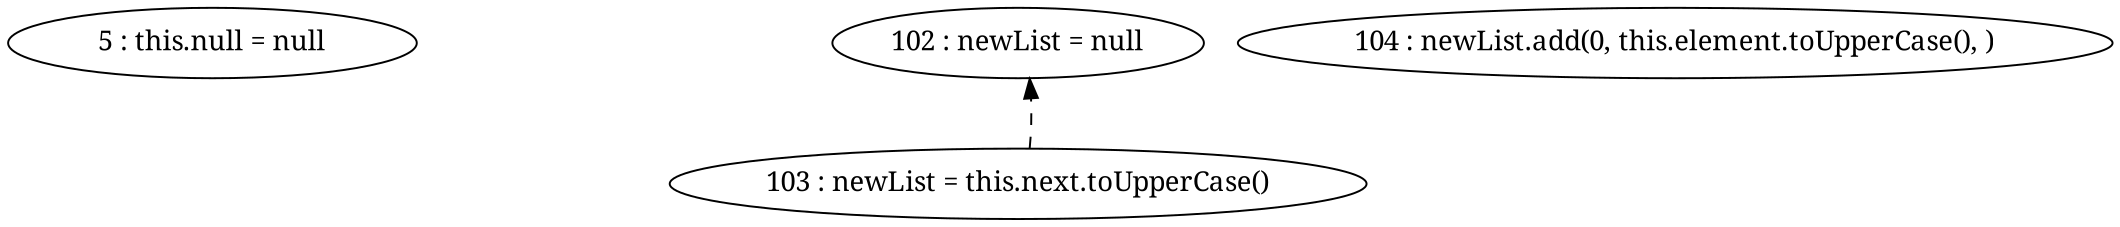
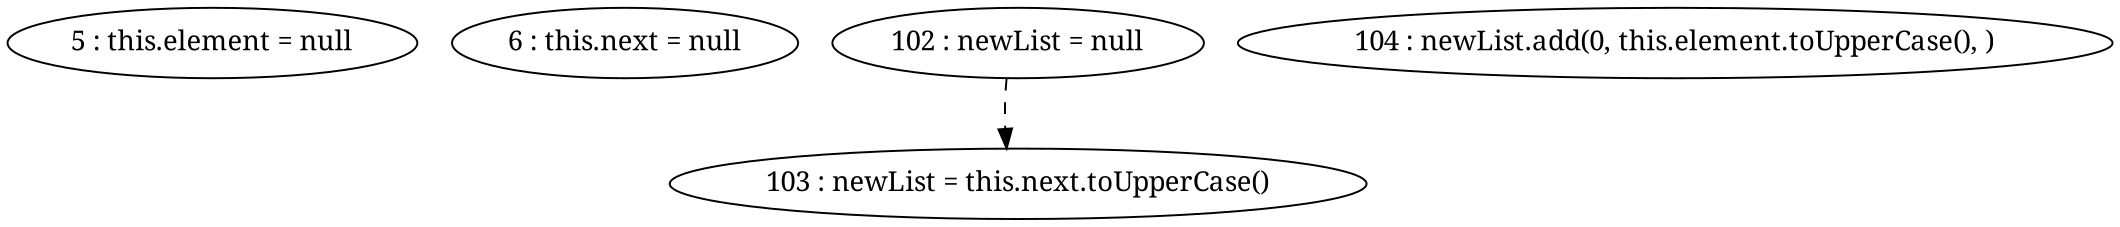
node "5 : this.null = null": label "5 : this.null = null" -> "5 : this.element = null"
node "6 : this.next = null": added
edge "103 : newList = this.next.toUpperCase()" -> "102 : newList = null": reversed
